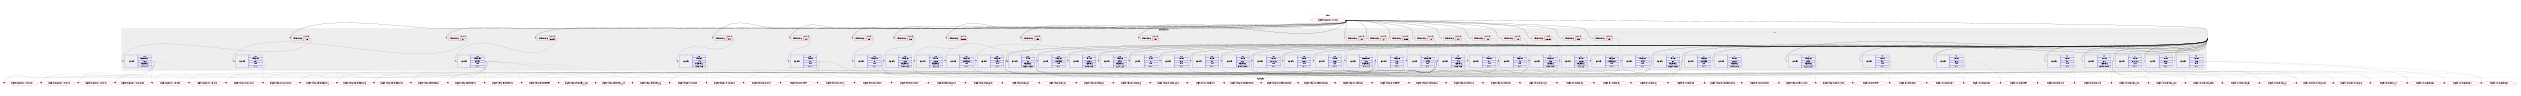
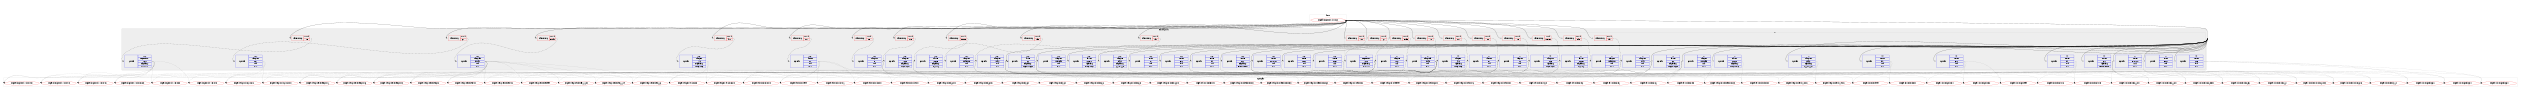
node "portage://ffmpeg-libs/tiff-4.6.0-r1": label "portage://ffmpeg-libs/tiff-4.6.0-r1" -> "portage://media-libs/tiff-4.6.0-r1"
